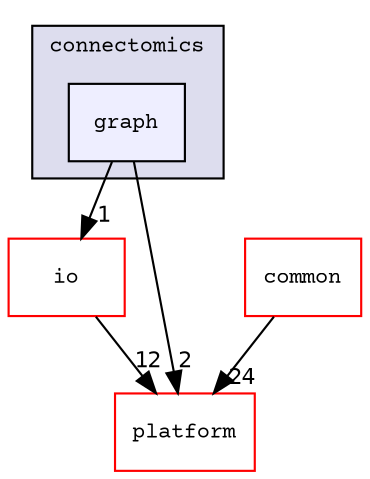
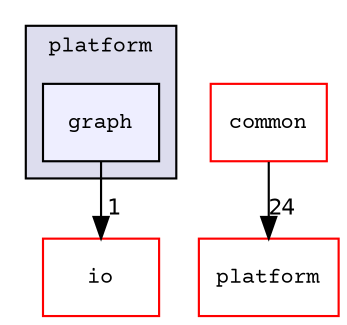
cluster "connectomics": label "connectomics" -> "platform"
edge "graph" -> "platform": removed
edge "io" -> "platform": removed
